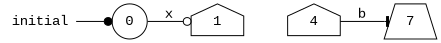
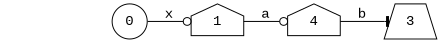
node "initial": removed
edge "1" -> "4": added, label "a"
node "7": label "7" -> "3"
